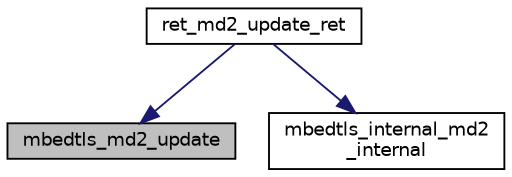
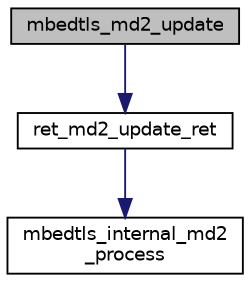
edge "ret_md2_update_ret" -> "mbedtls_md2_update": reversed
node "mbedtls_internal_md2 _internal": label "mbedtls_internal_md2 _internal" -> "mbedtls_internal_md2 _process"
